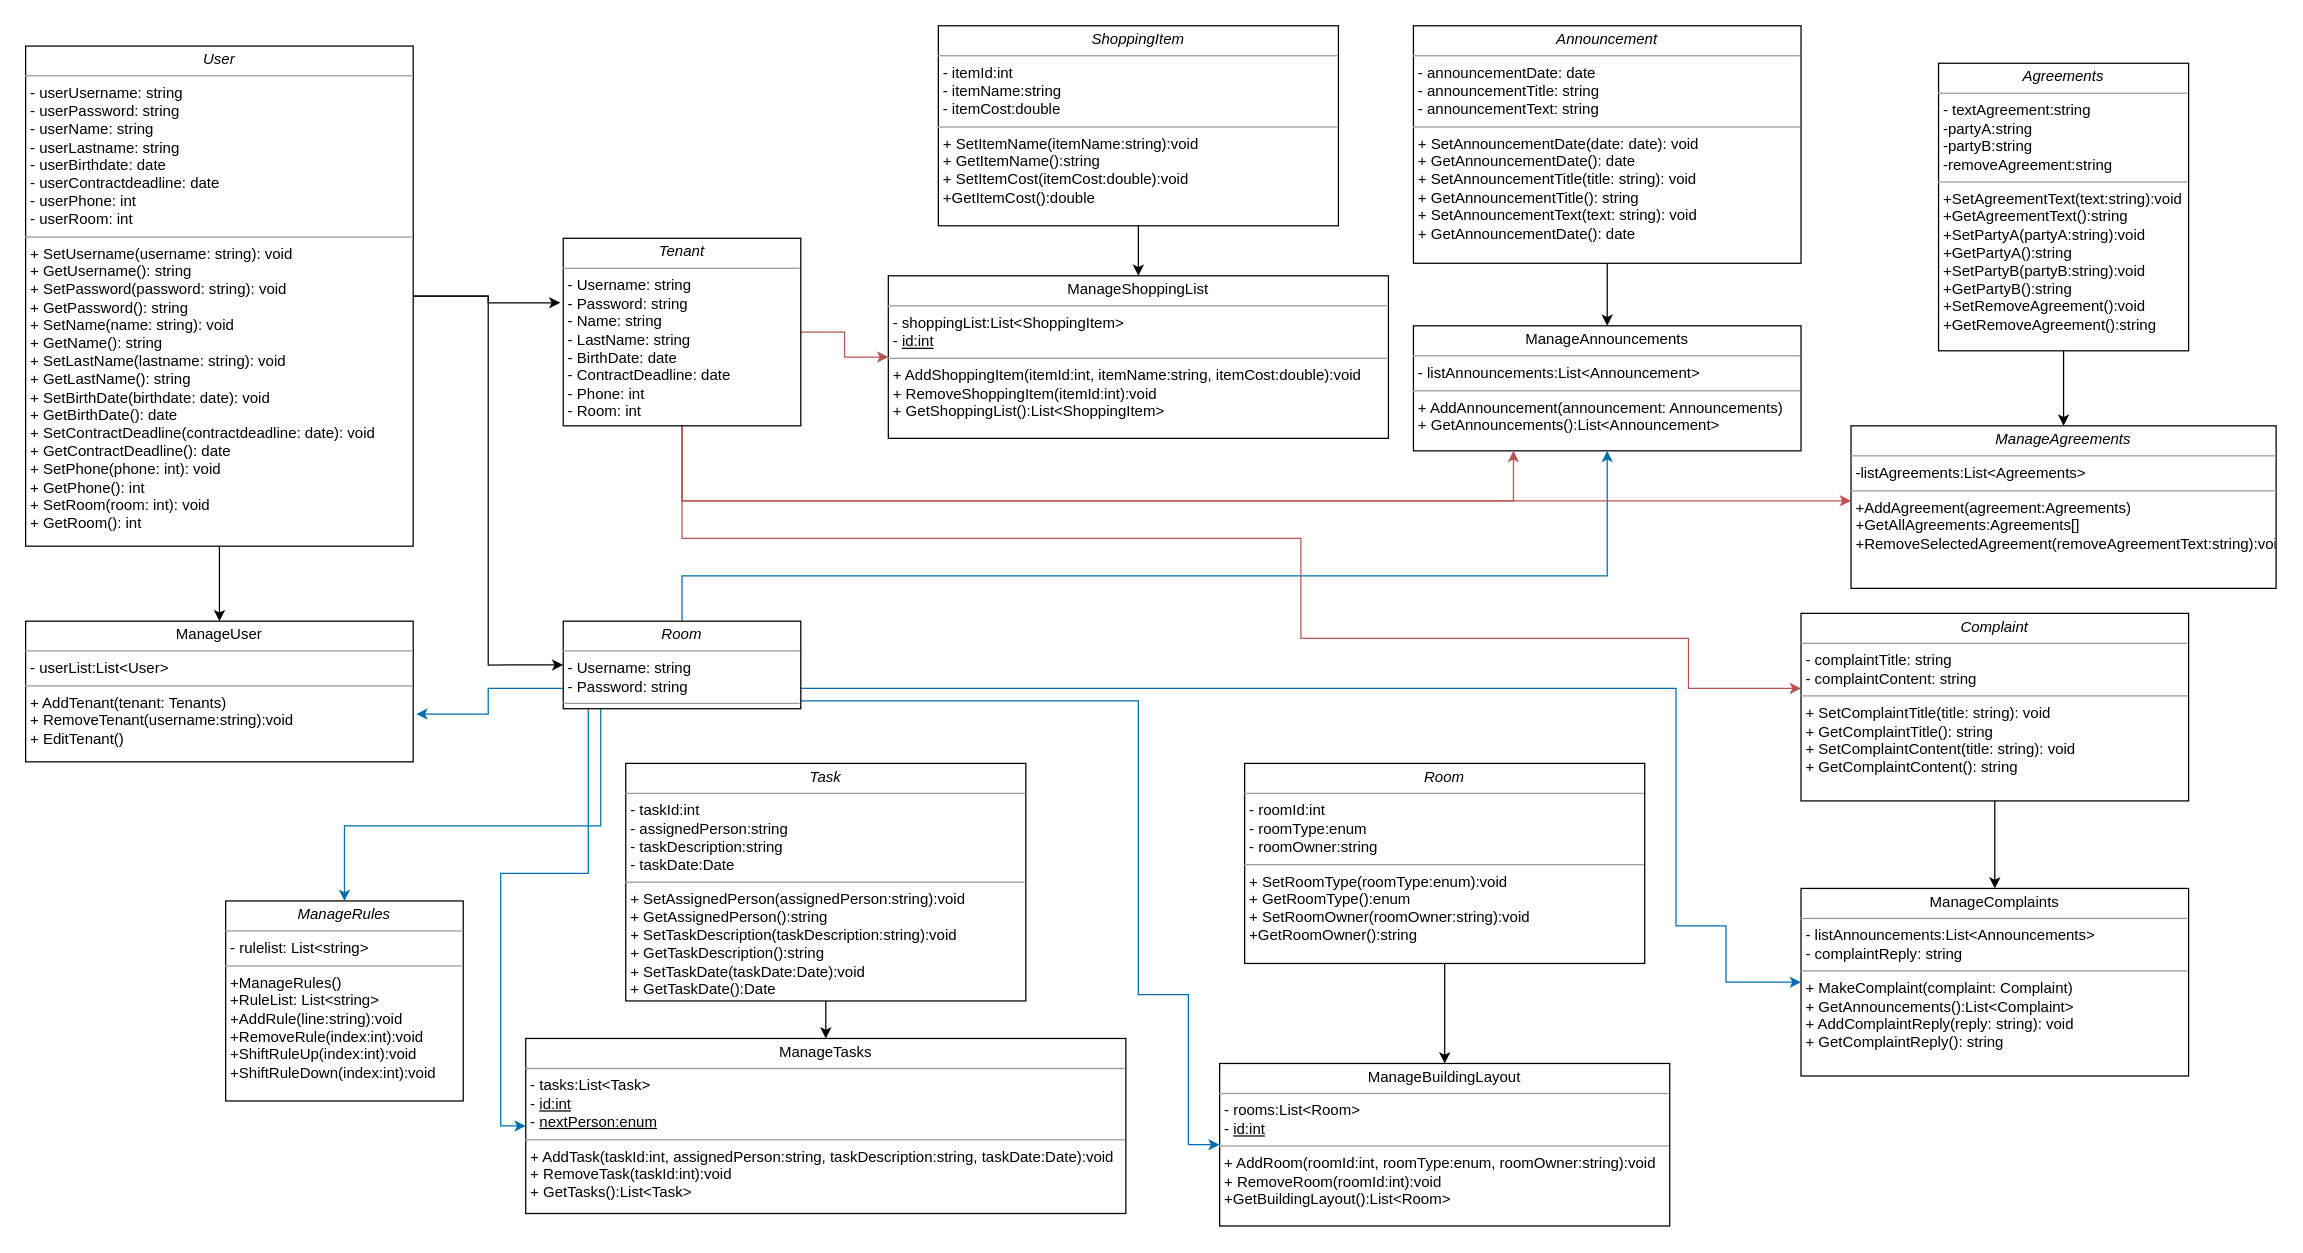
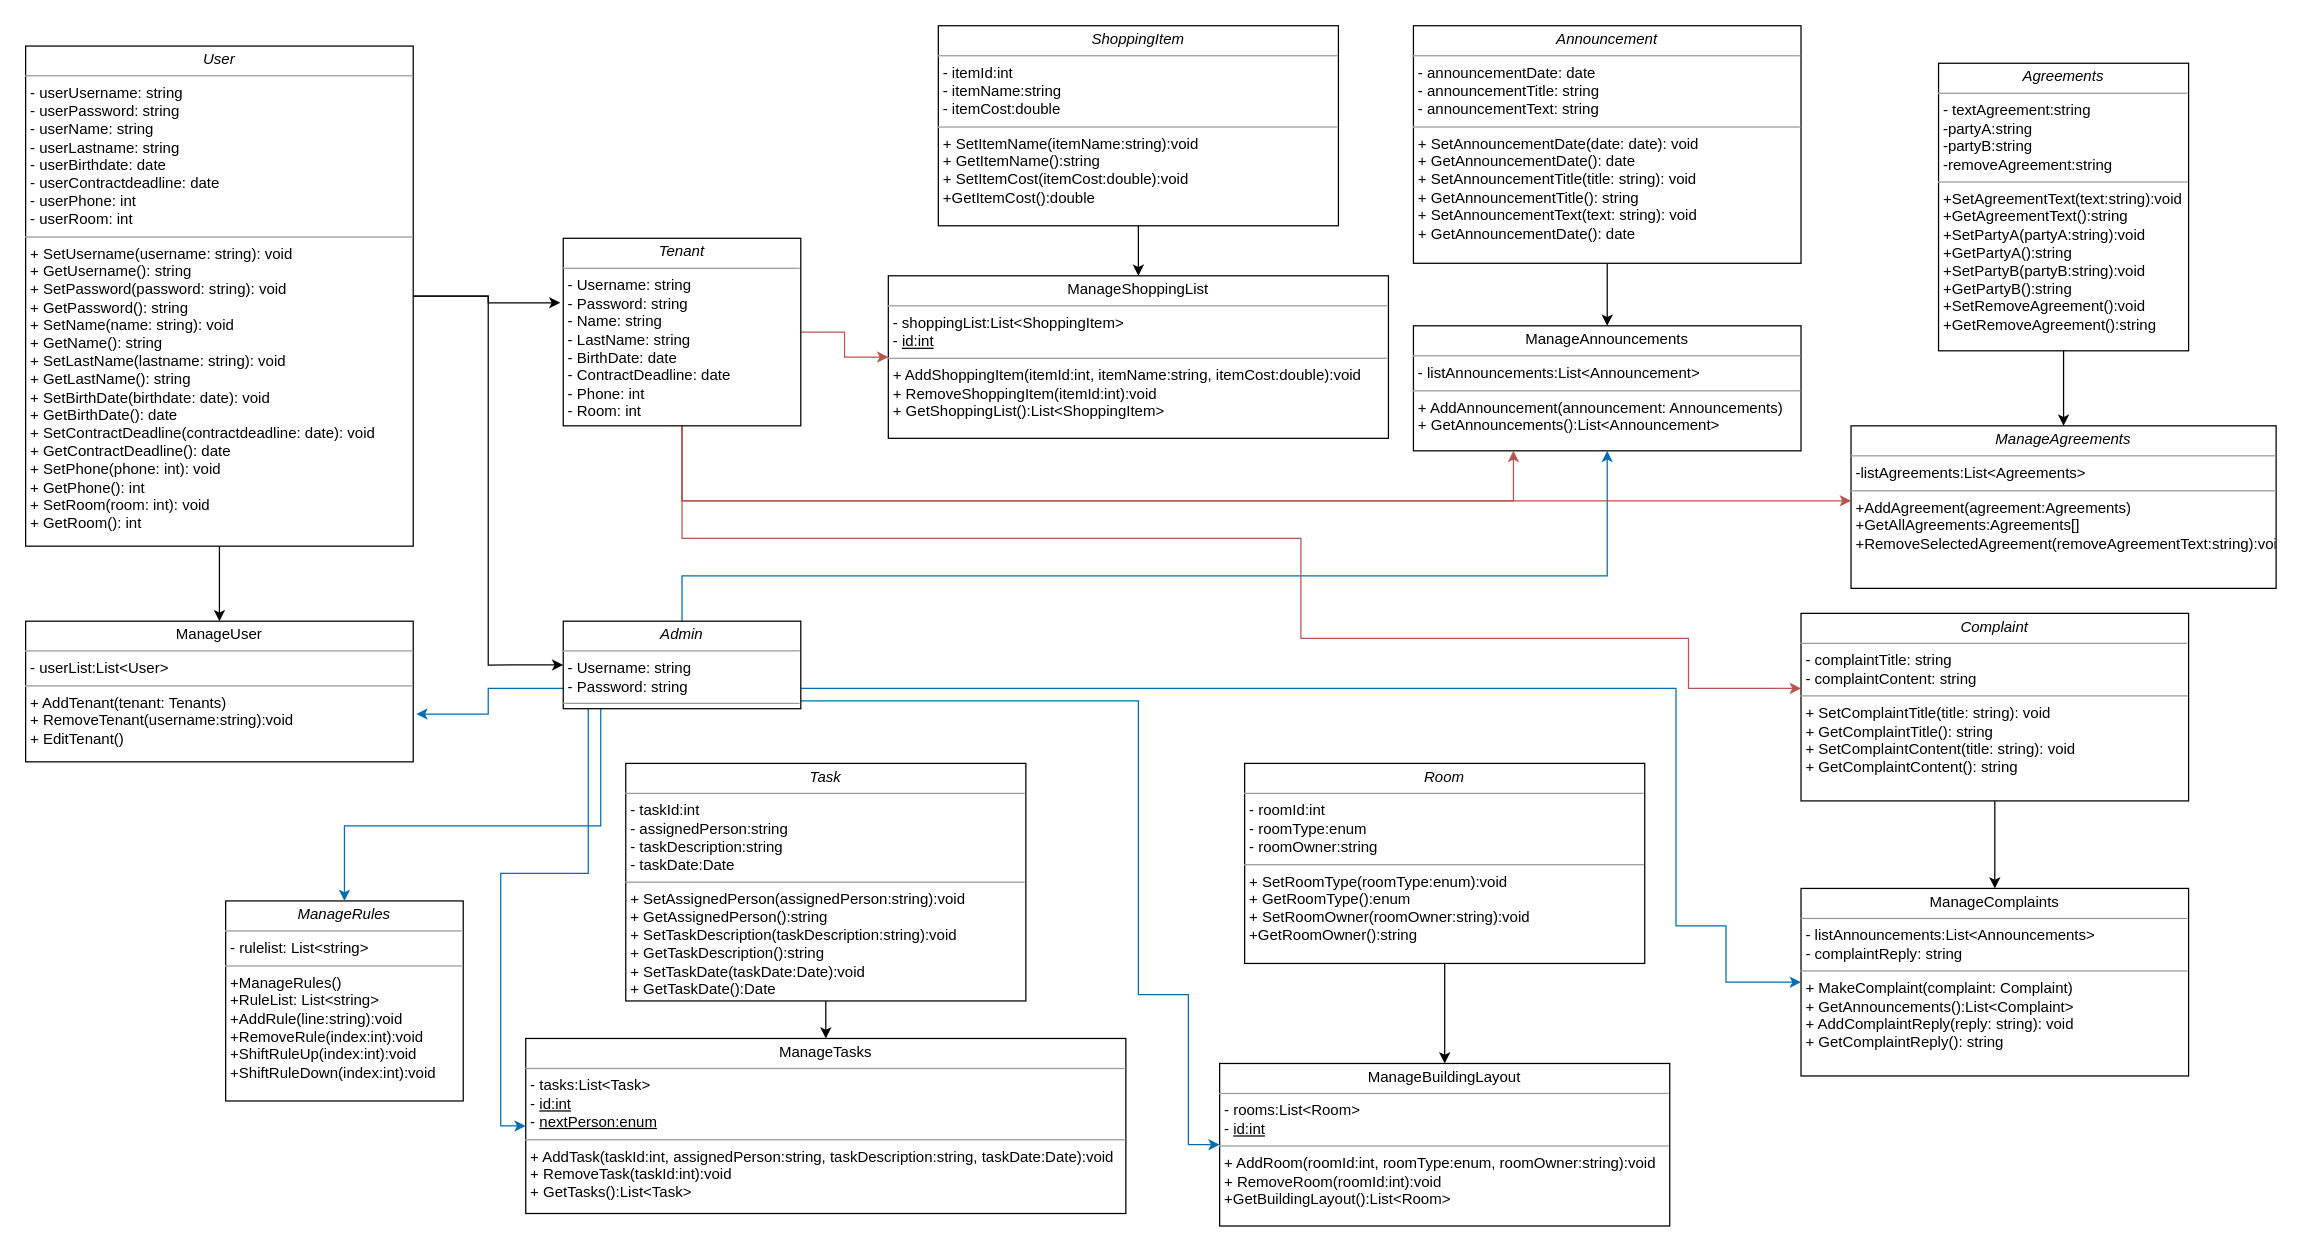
node "Room - Username: string - Password: string": label "Room - Username: string - Password: string" -> "Admin - Username: string - Password: string"
